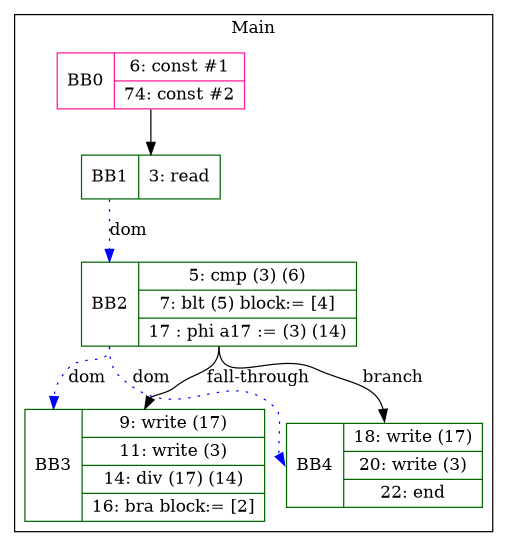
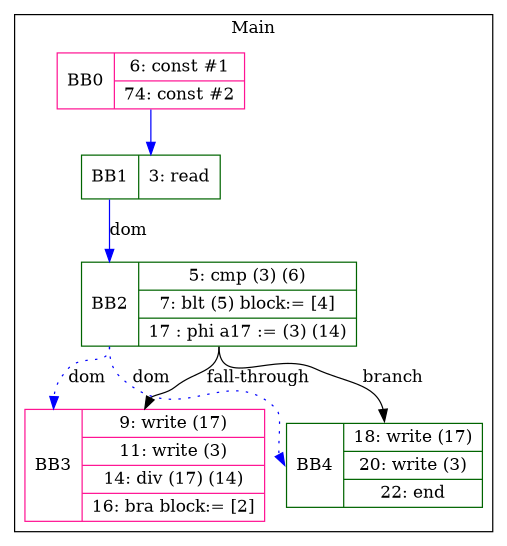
edge "BB0" -> "BB1": color black -> blue
edge "BB1" -> "BB2": style dotted -> solid
node "BB3": color darkgreen -> deeppink
